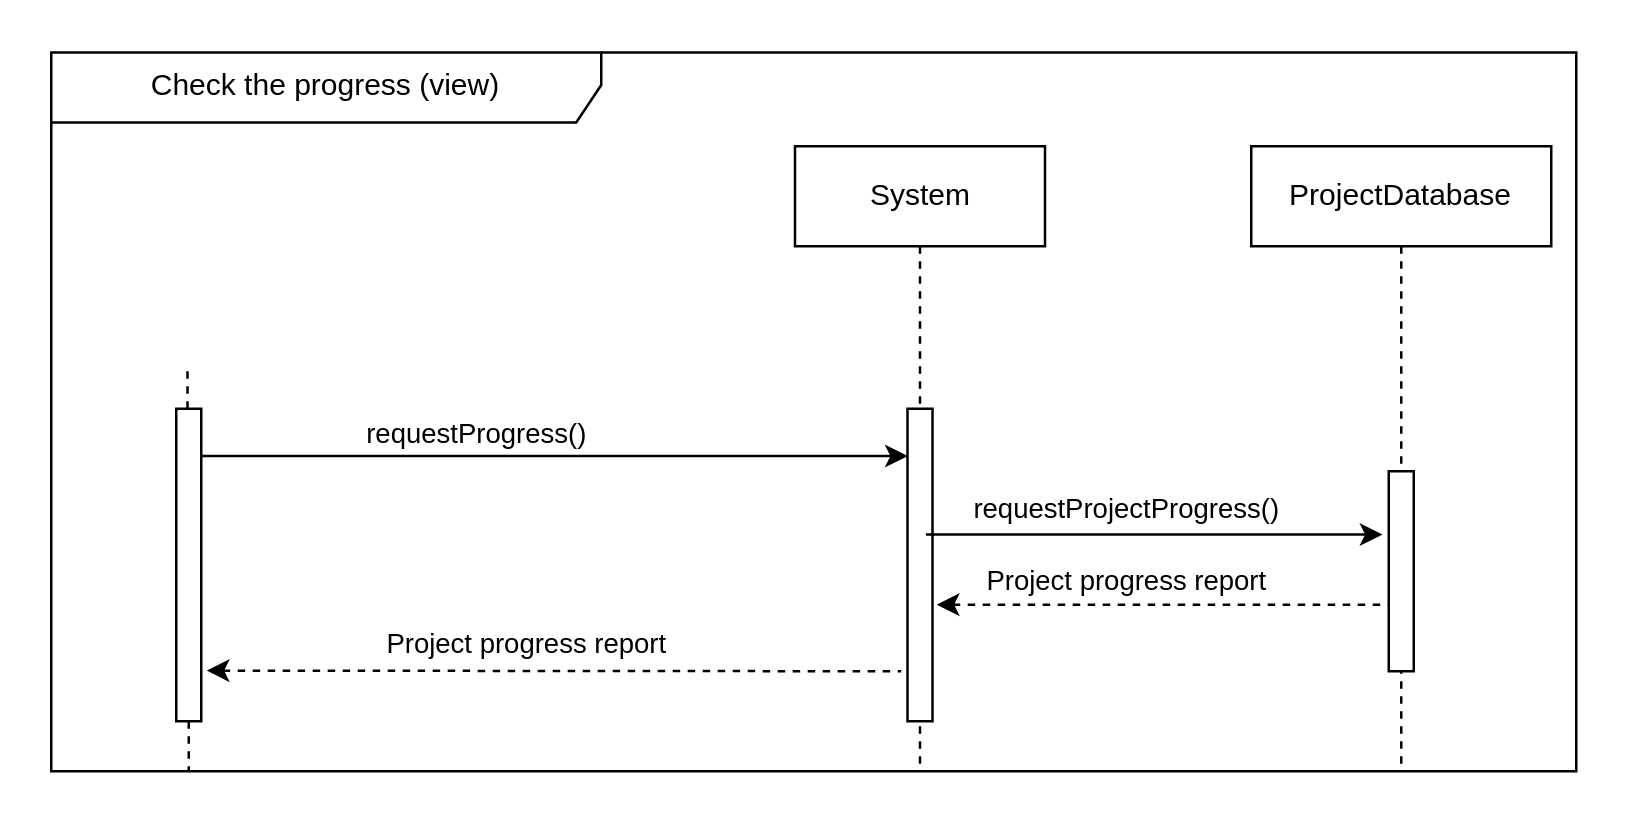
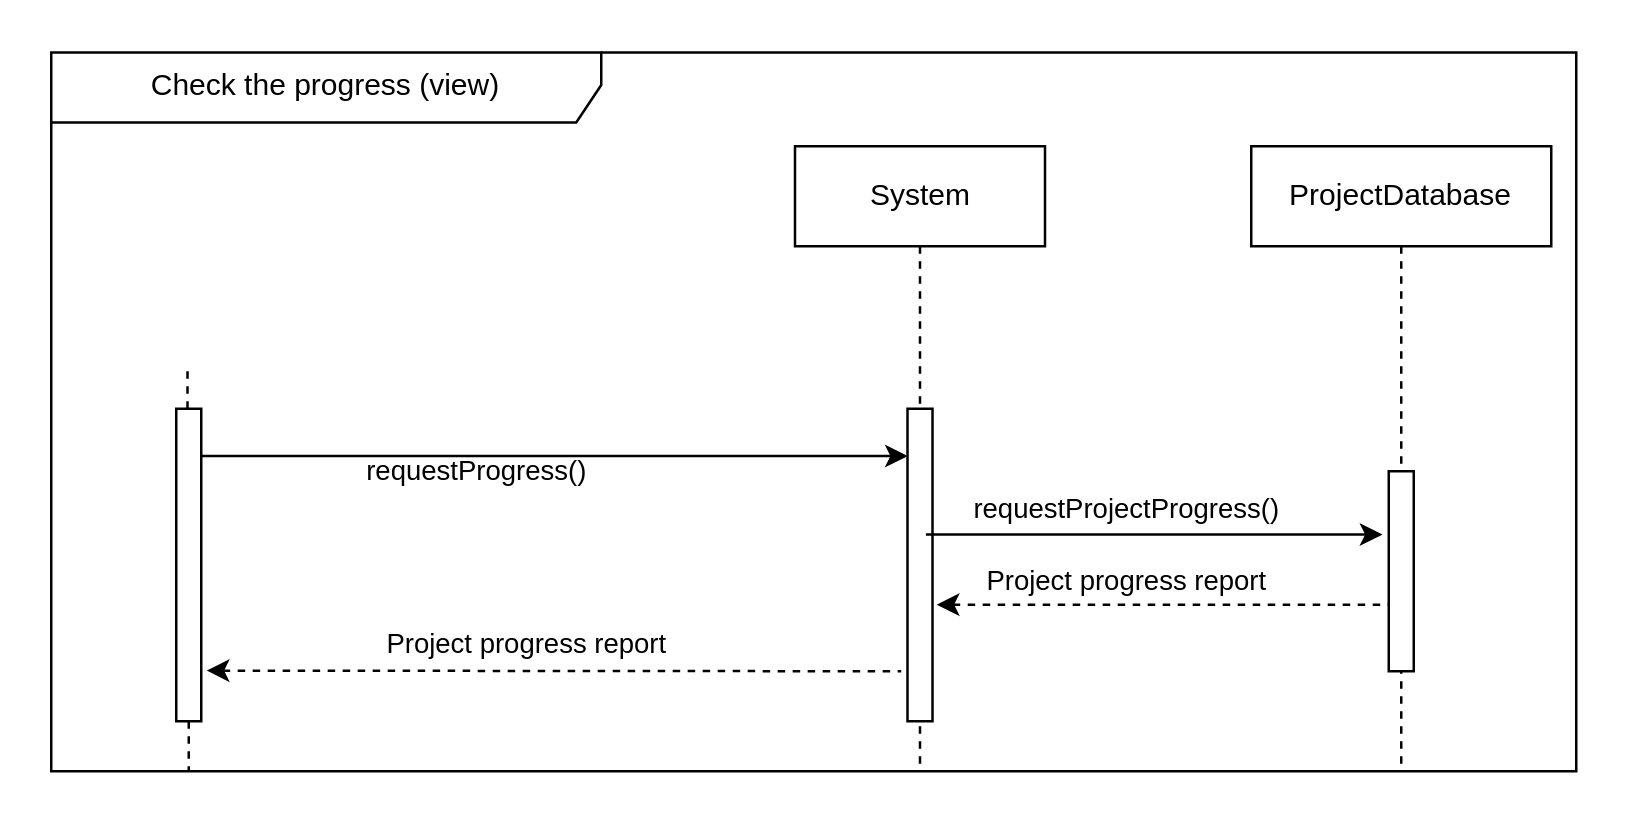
node "requestProgress()": moved (476, 434) -> (476, 471)
